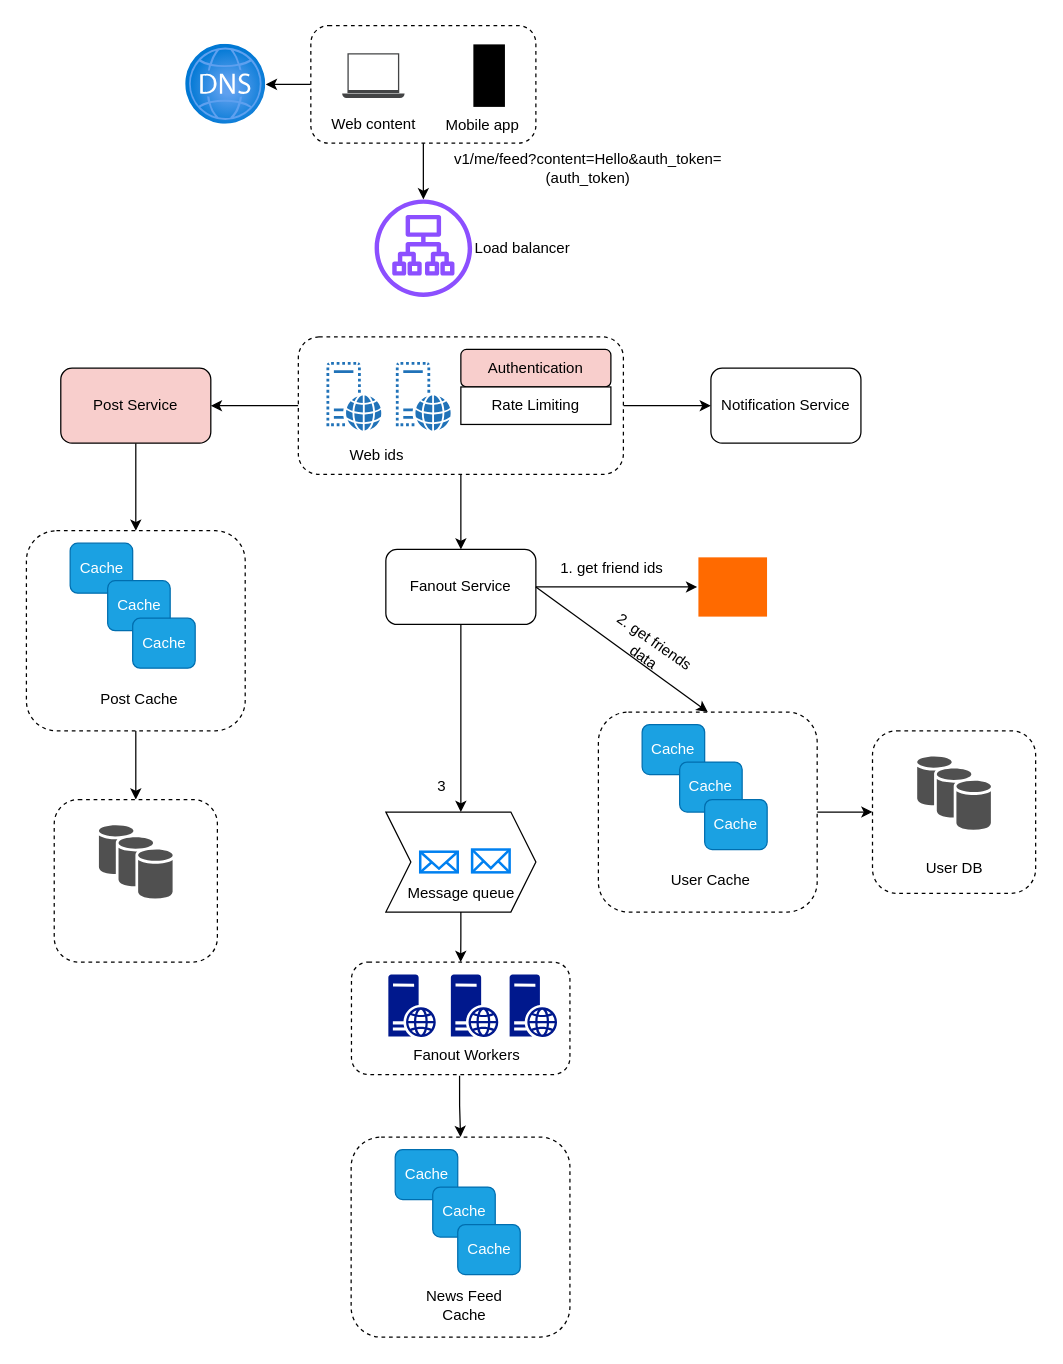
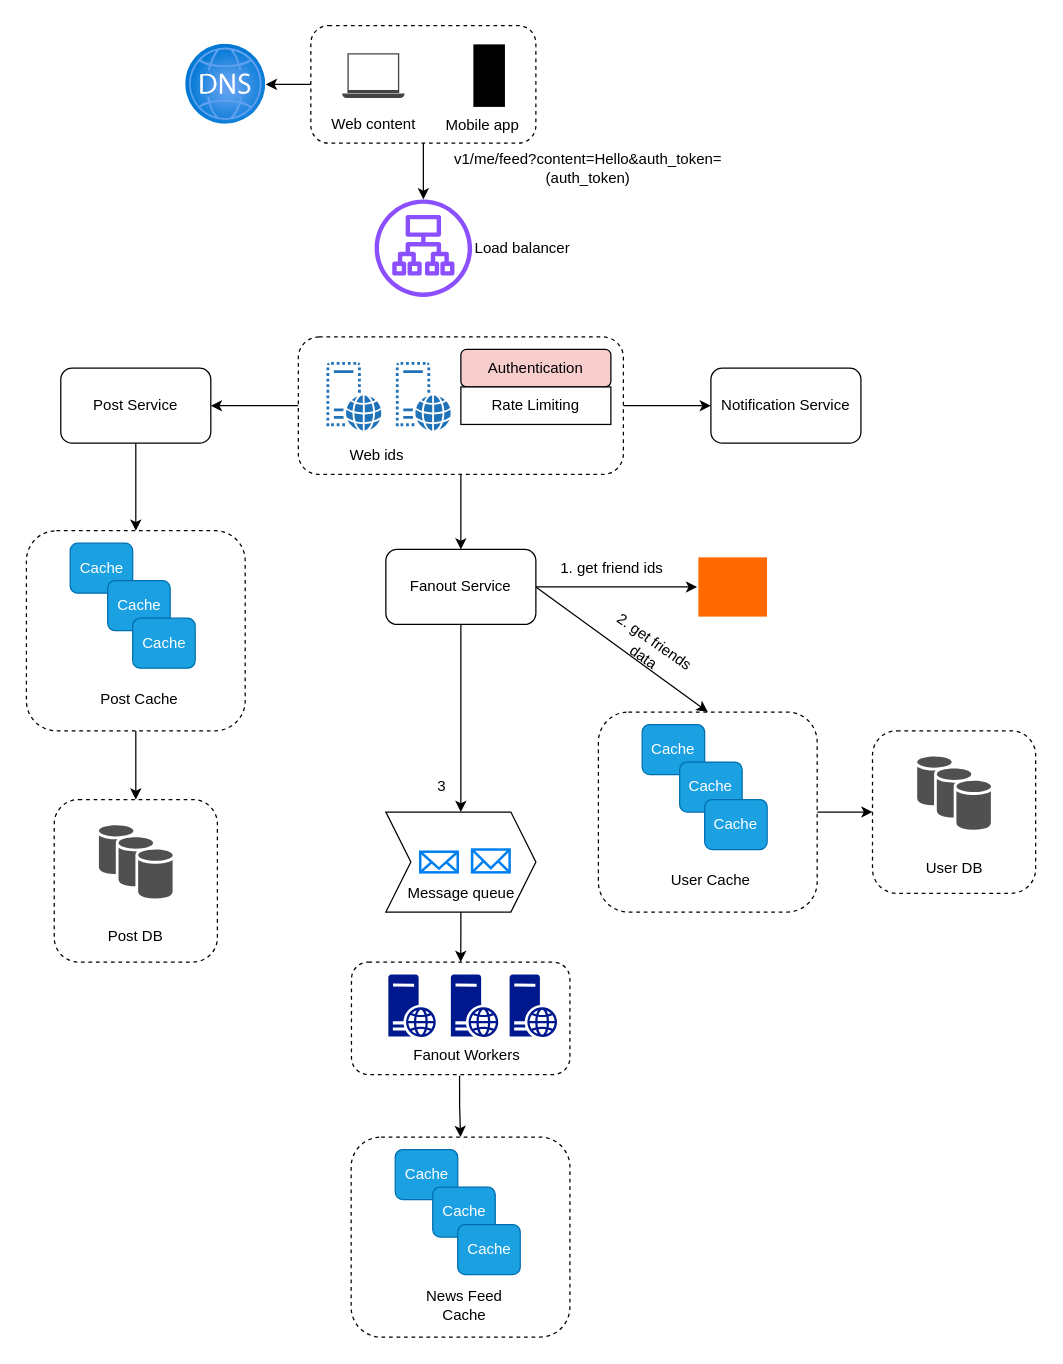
node "Post Service": fillcolor #f8cecc -> #ffffff
node "Post DB": added
